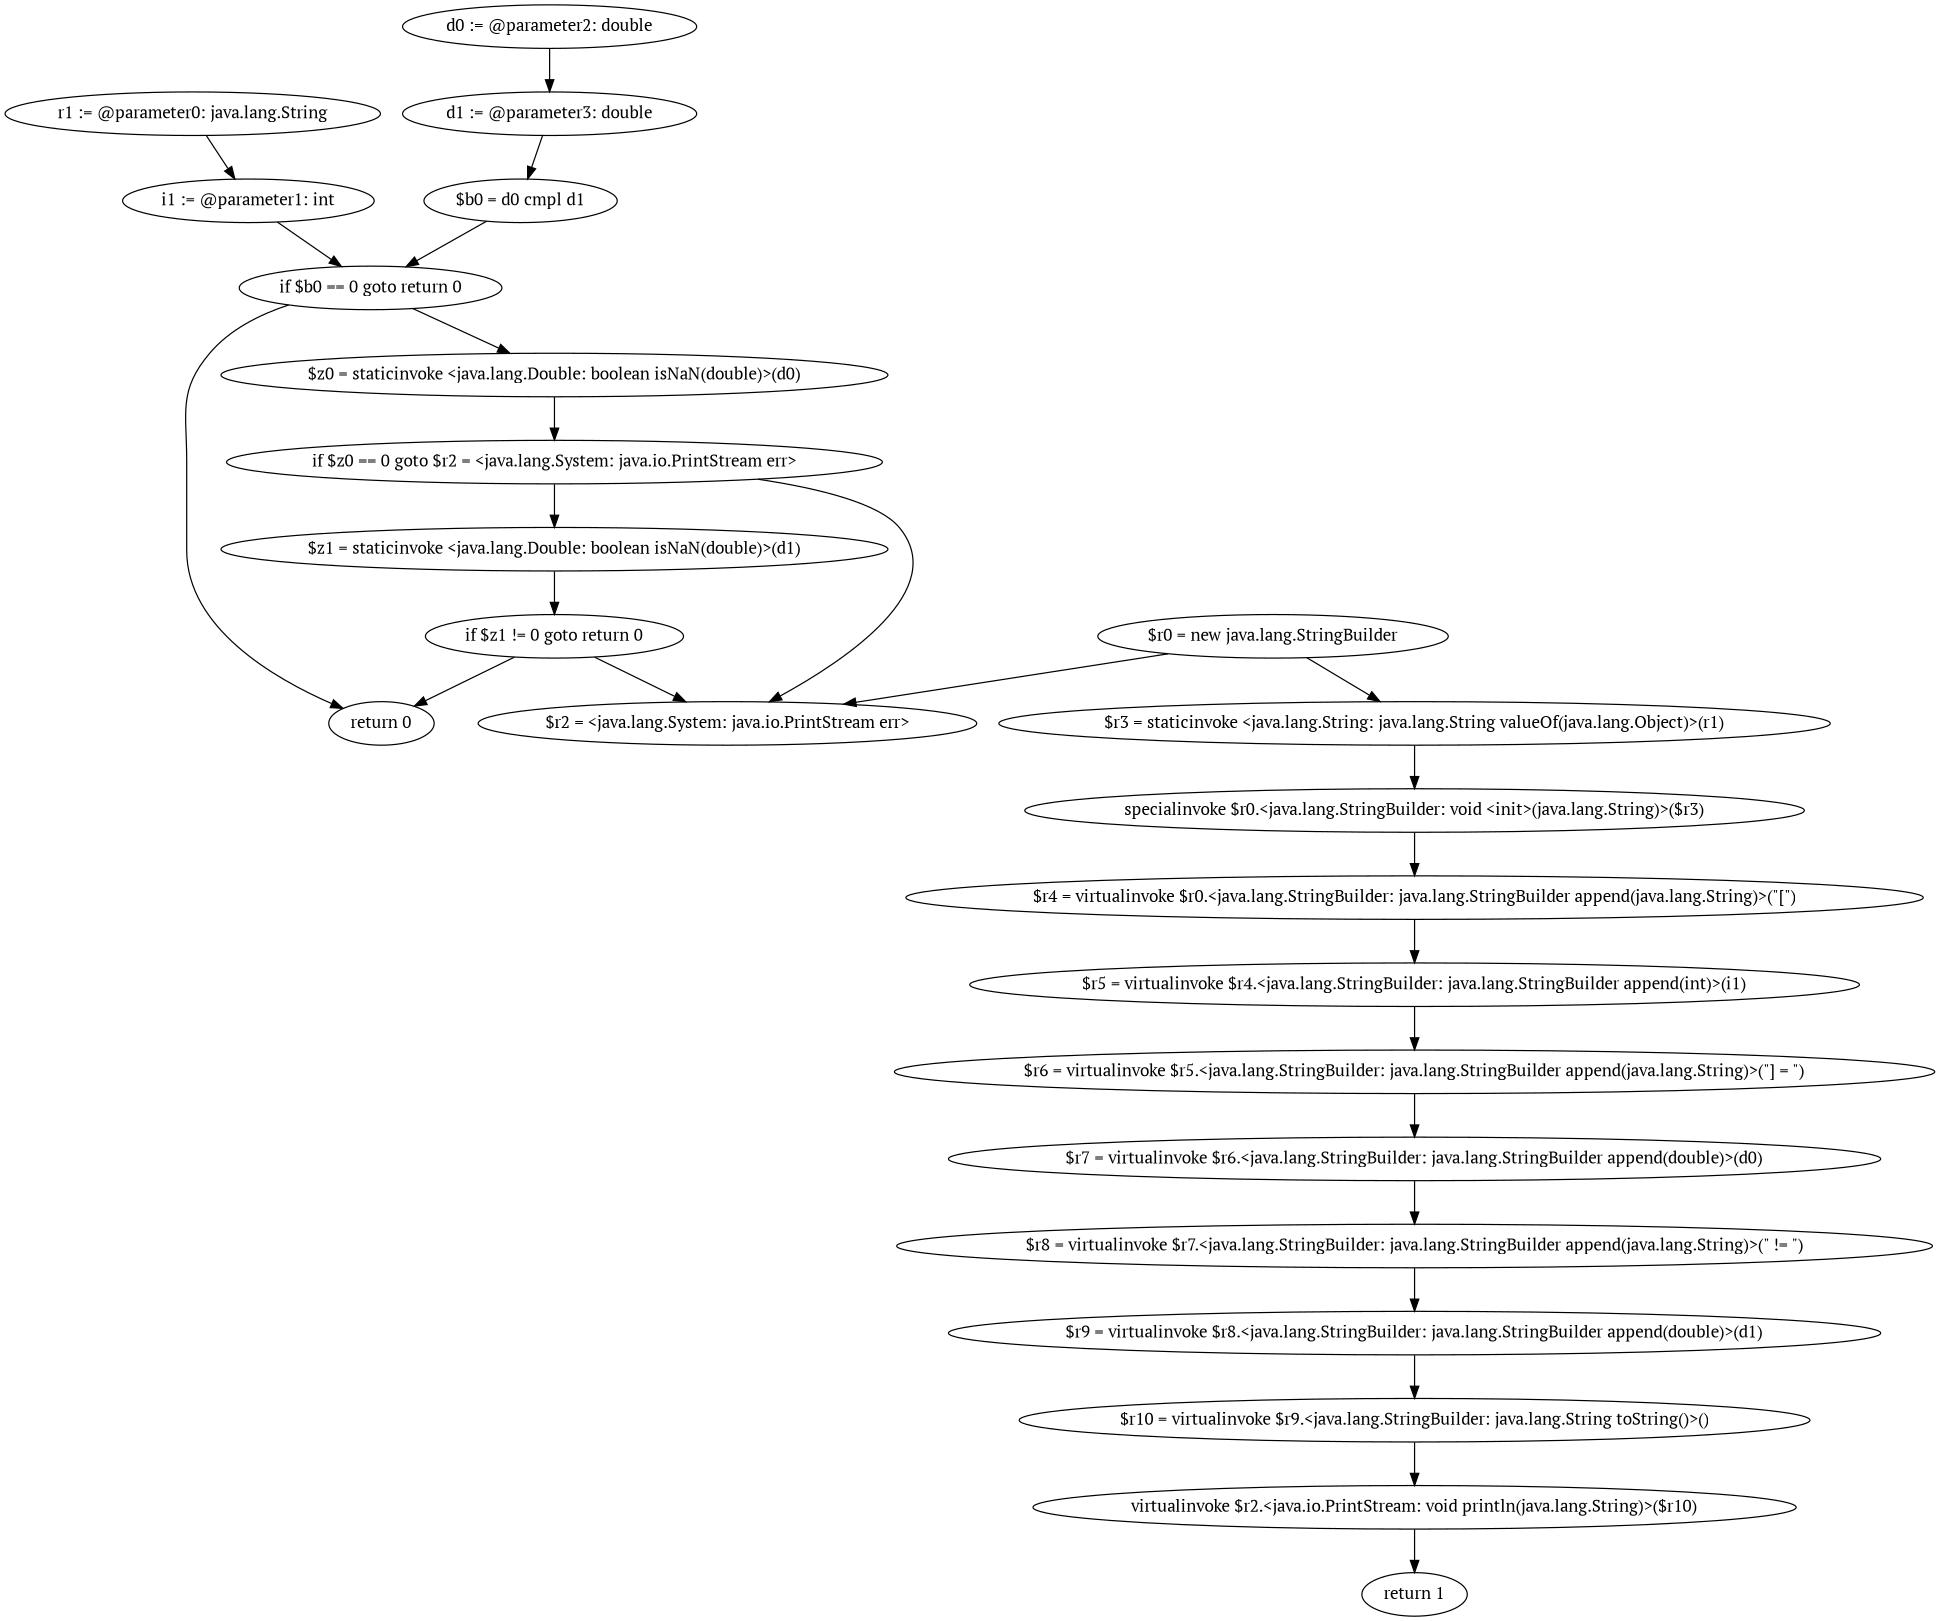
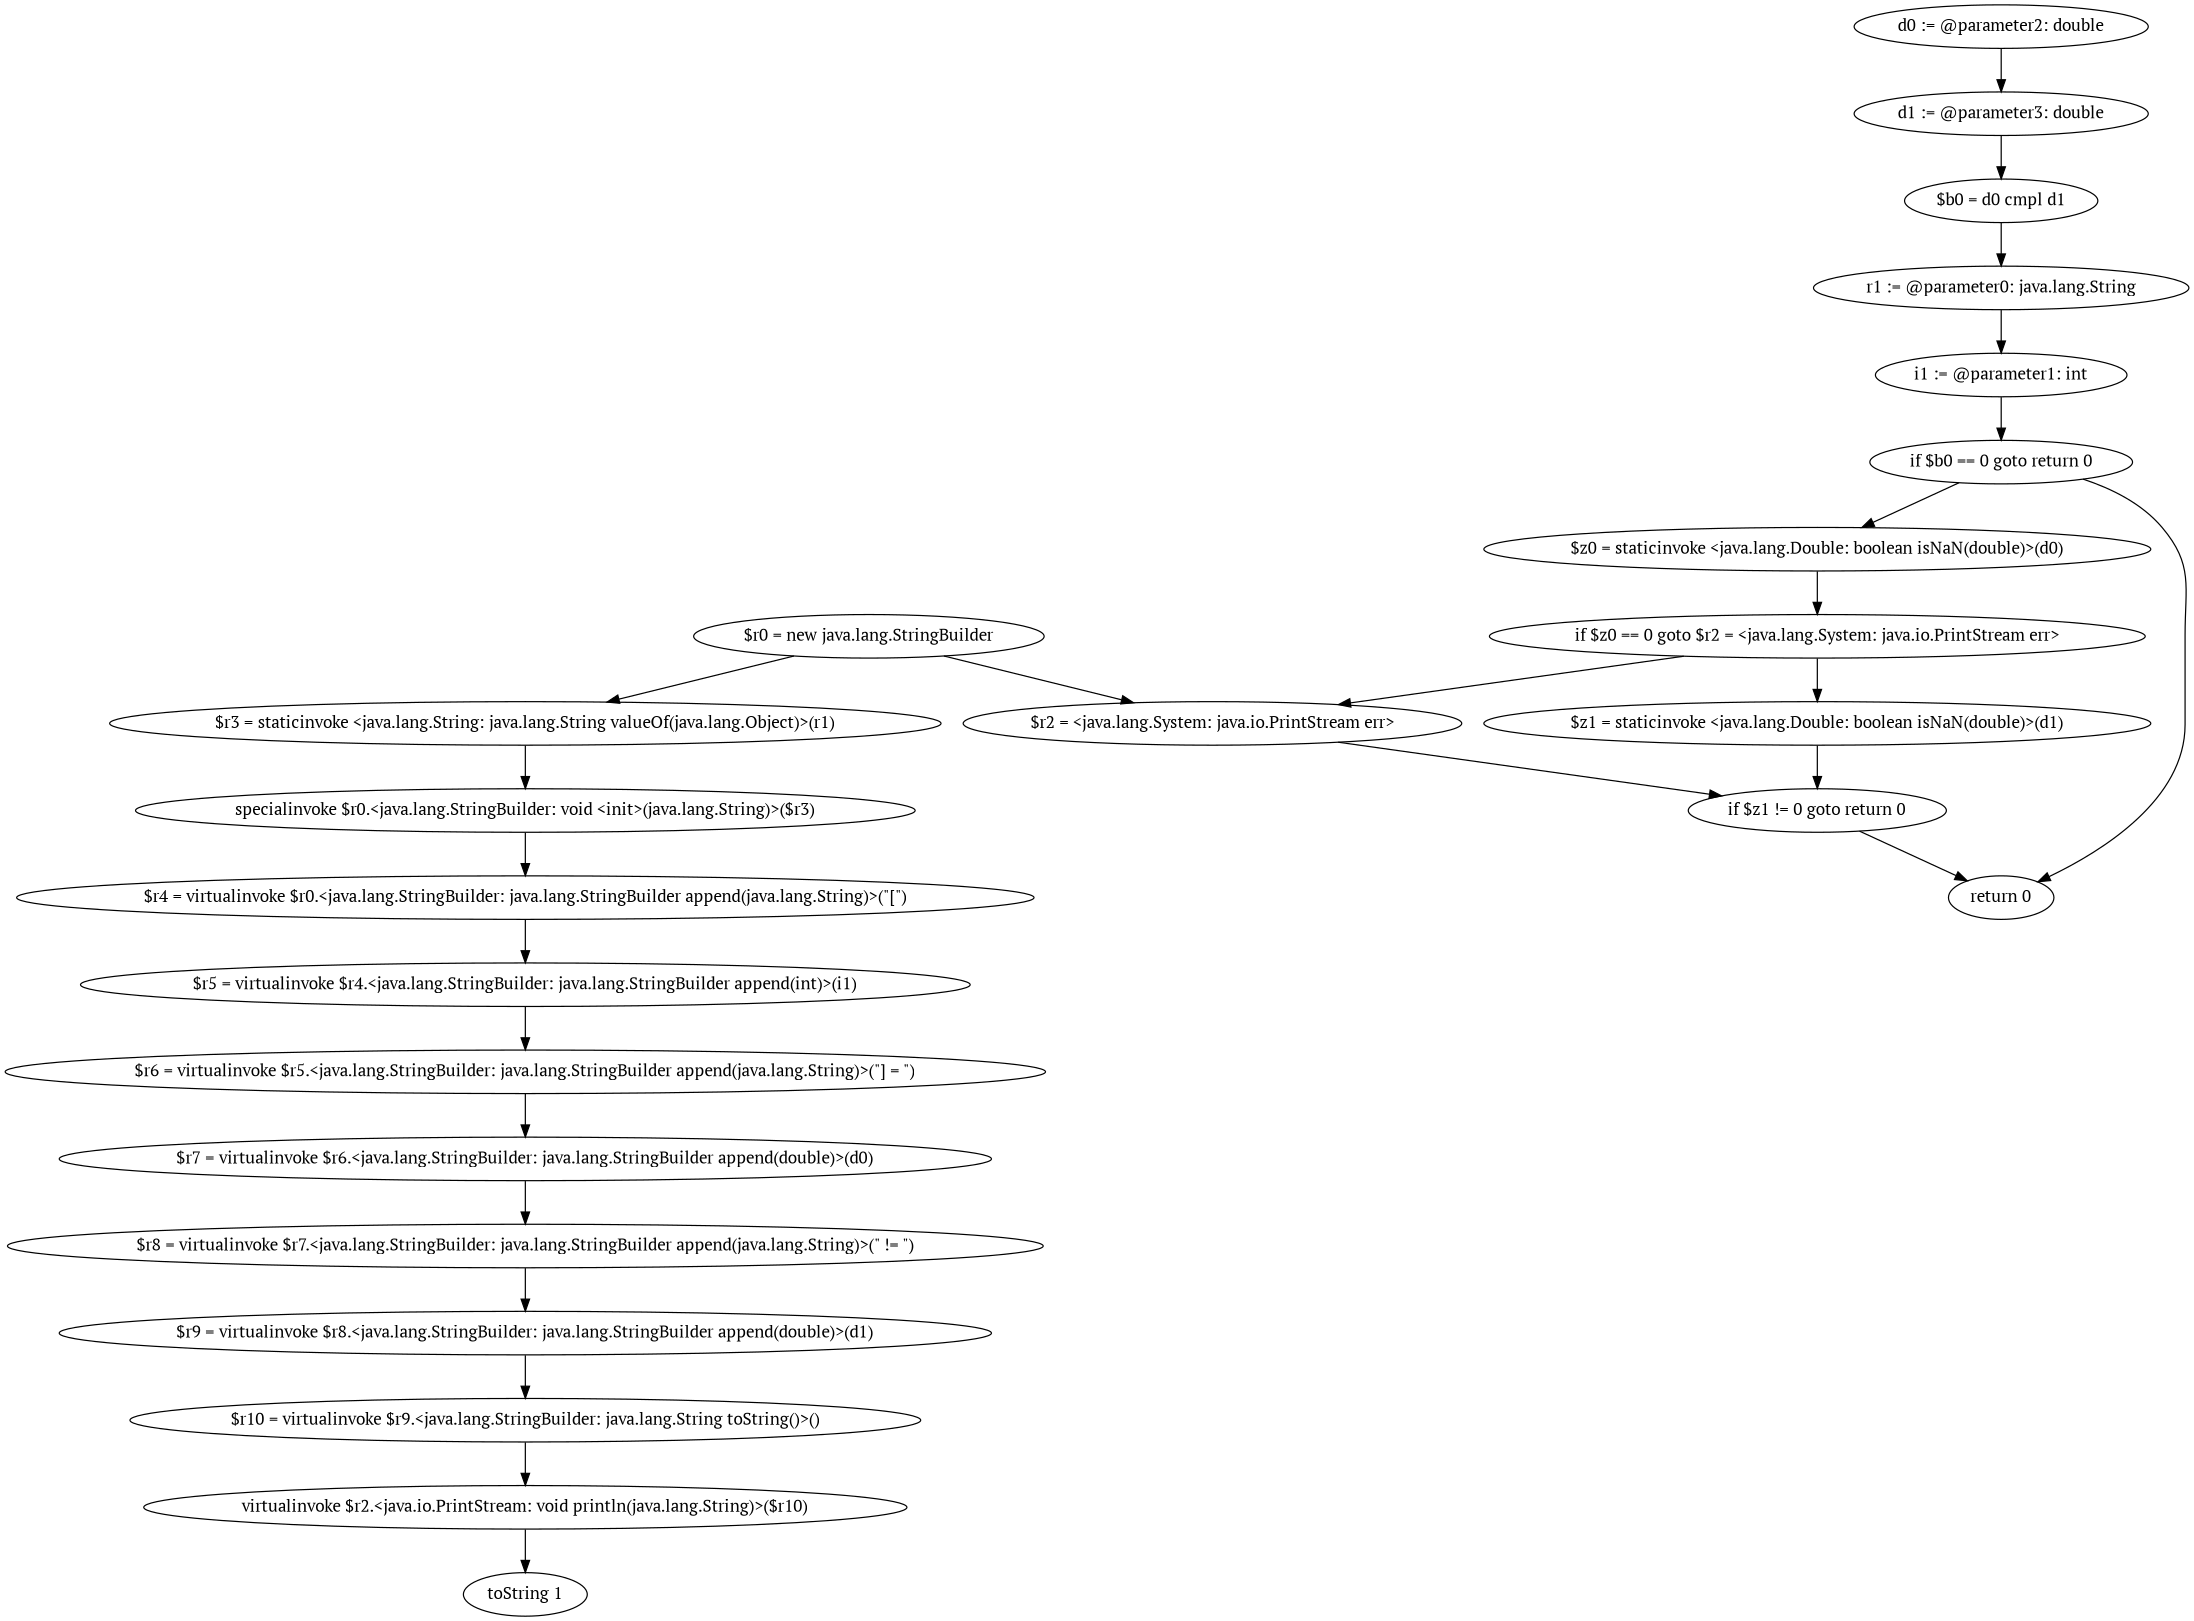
edge "$b0 = d0 cmpl d1" -> "if $b0 == 0 goto return 0": now "$b0 = d0 cmpl d1" -> "r1 := @parameter0: java.lang.String"
edge "if $z1 != 0 goto return 0" -> "$r2 = <java.lang.System: java.io.PrintStream err>": reversed
node "return 1": label "return 1" -> "toString 1"
